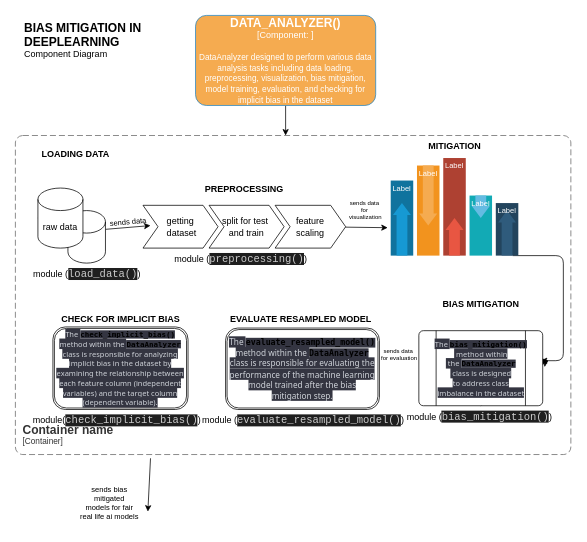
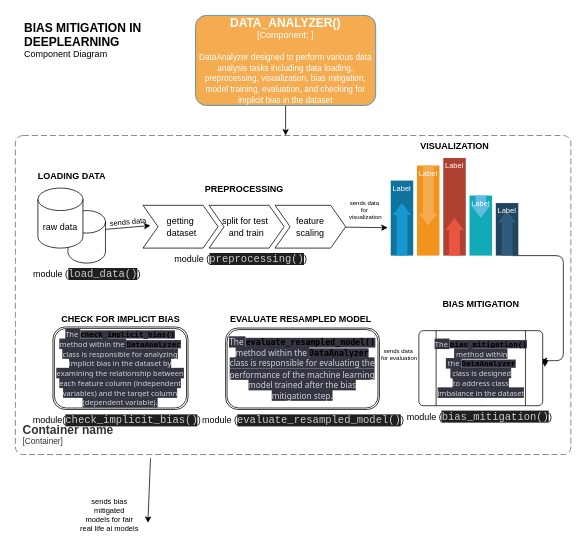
node "MITIGATION": label "MITIGATION" -> "VISUALIZATION"
node "LOADING DATA": moved (75, 154) -> (72, 177)
node "sends bias mitigated models for fair real life ai models": moved (109, 503) -> (109, 514)
